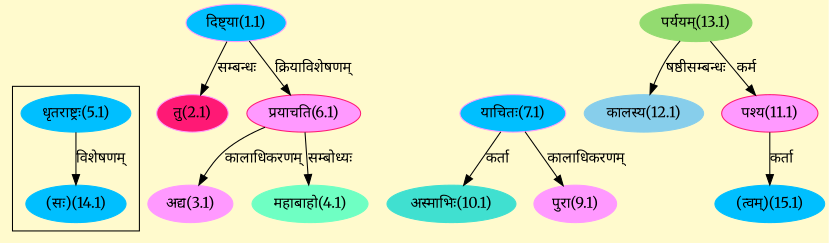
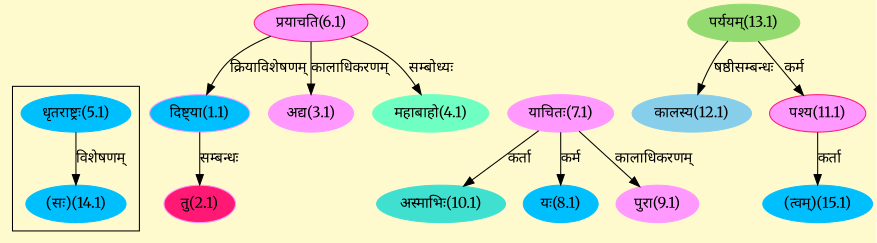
edge "दिष्ट्या(1.1)" -> "प्रयाचति(6.1)": reversed
node "याचितः(7.1)": fillcolor #00bfff -> #ff99ff
node "यः(8.1)": added
